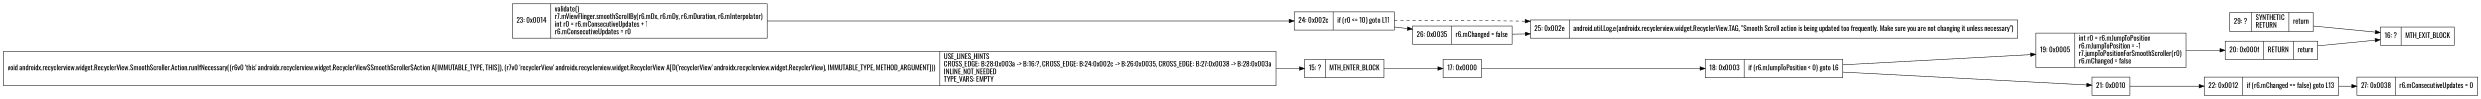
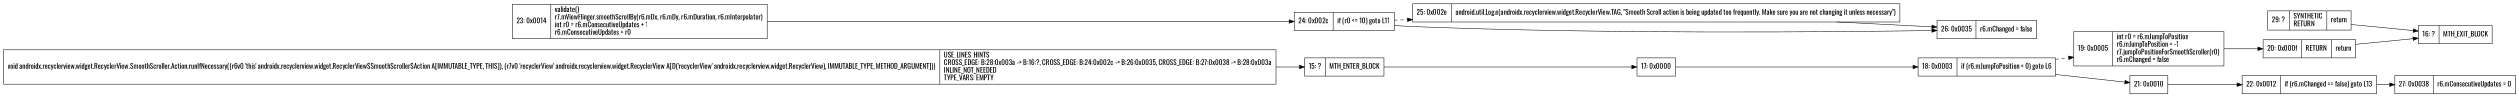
edge "26: 0x0035" -> "25: 0x002e": reversed
edge "18: 0x0003" -> "19: 0x0005": style solid -> dashed
